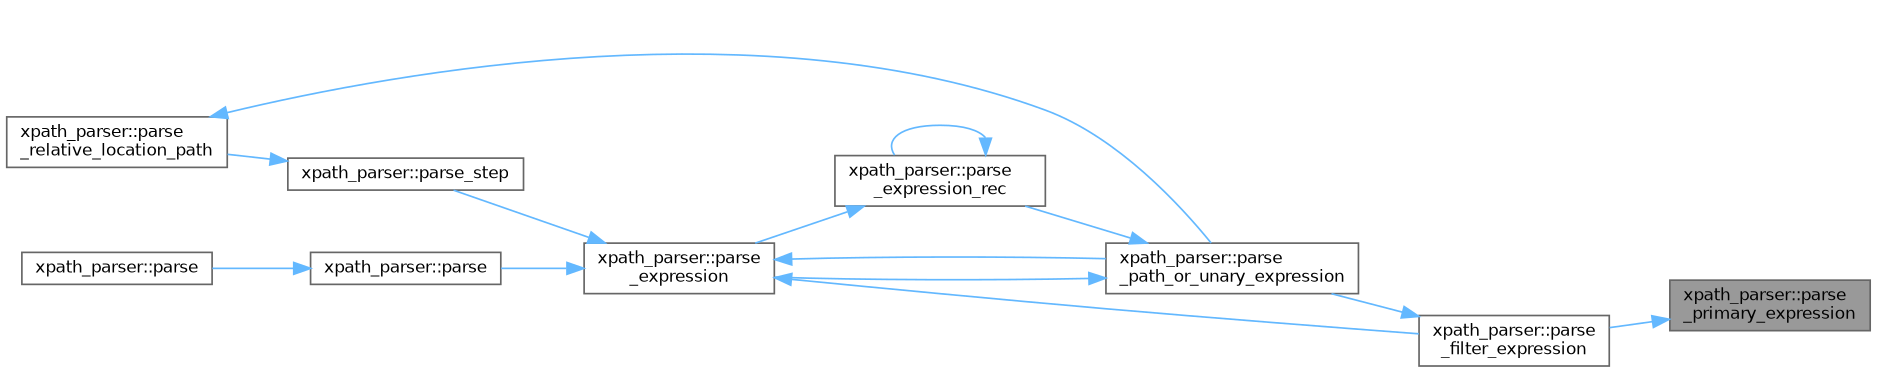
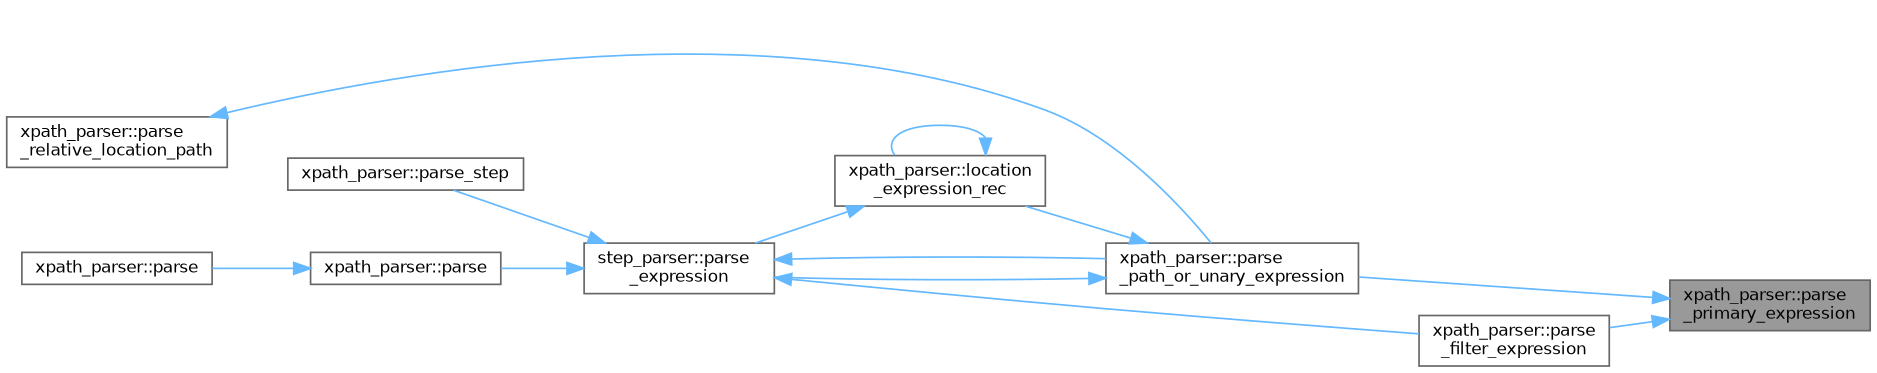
edge "xpath_parser::parse _relative_location_path" -> "xpath_parser::parse_step": removed
node "xpath_parser::parse _expression_rec": label "xpath_parser::parse _expression_rec" -> "xpath_parser::location _expression_rec"
node "xpath_parser::parse _expression": label "xpath_parser::parse _expression" -> "step_parser::parse _expression"
edge "xpath_parser::parse _path_or_unary_expression" -> "xpath_parser::parse _filter_expression": now "xpath_parser::parse _path_or_unary_expression" -> "xpath_parser::parse _primary_expression"
